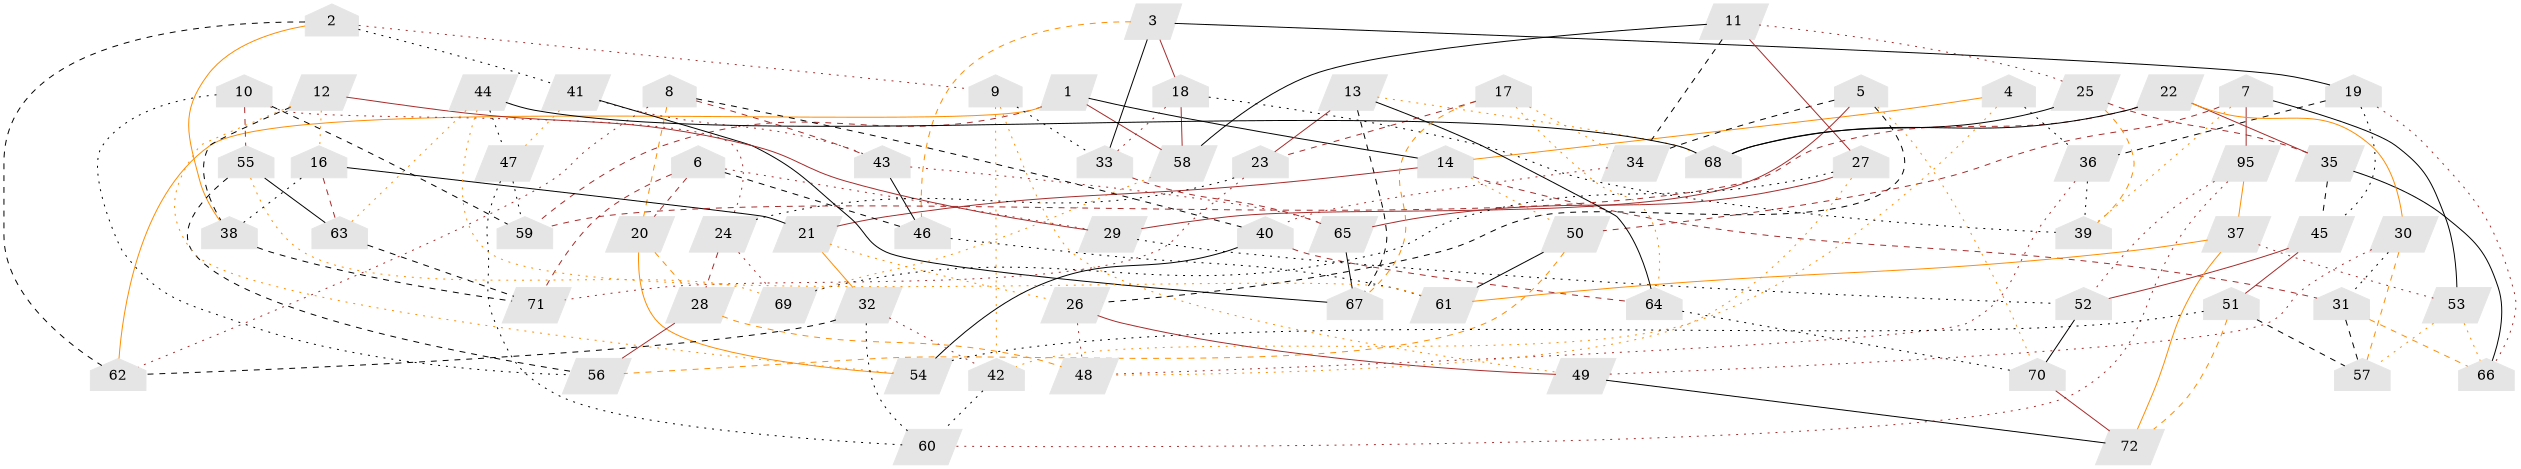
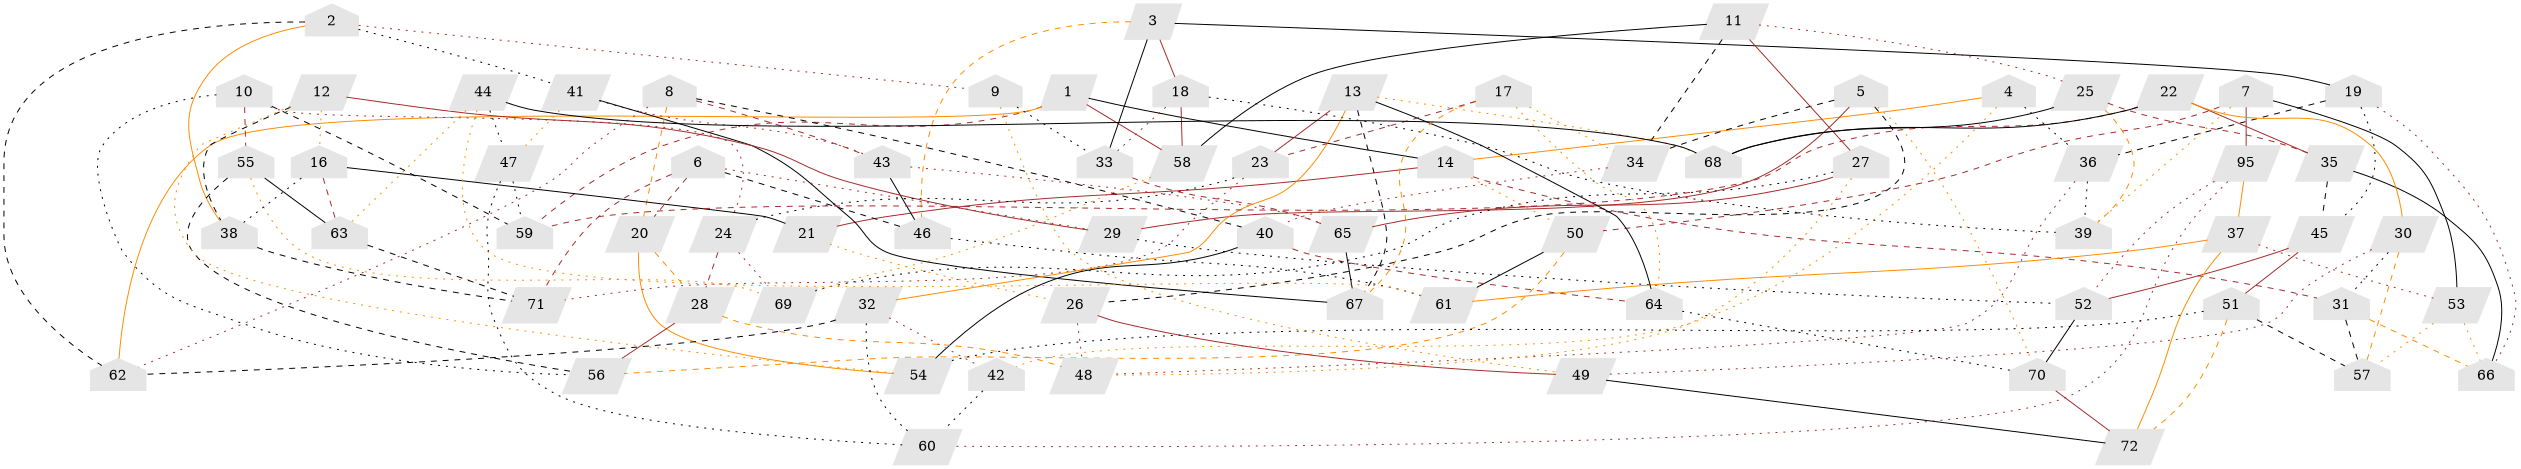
edge "9" -- "42": removed
edge "21" -- "32": now "13" -- "32"
